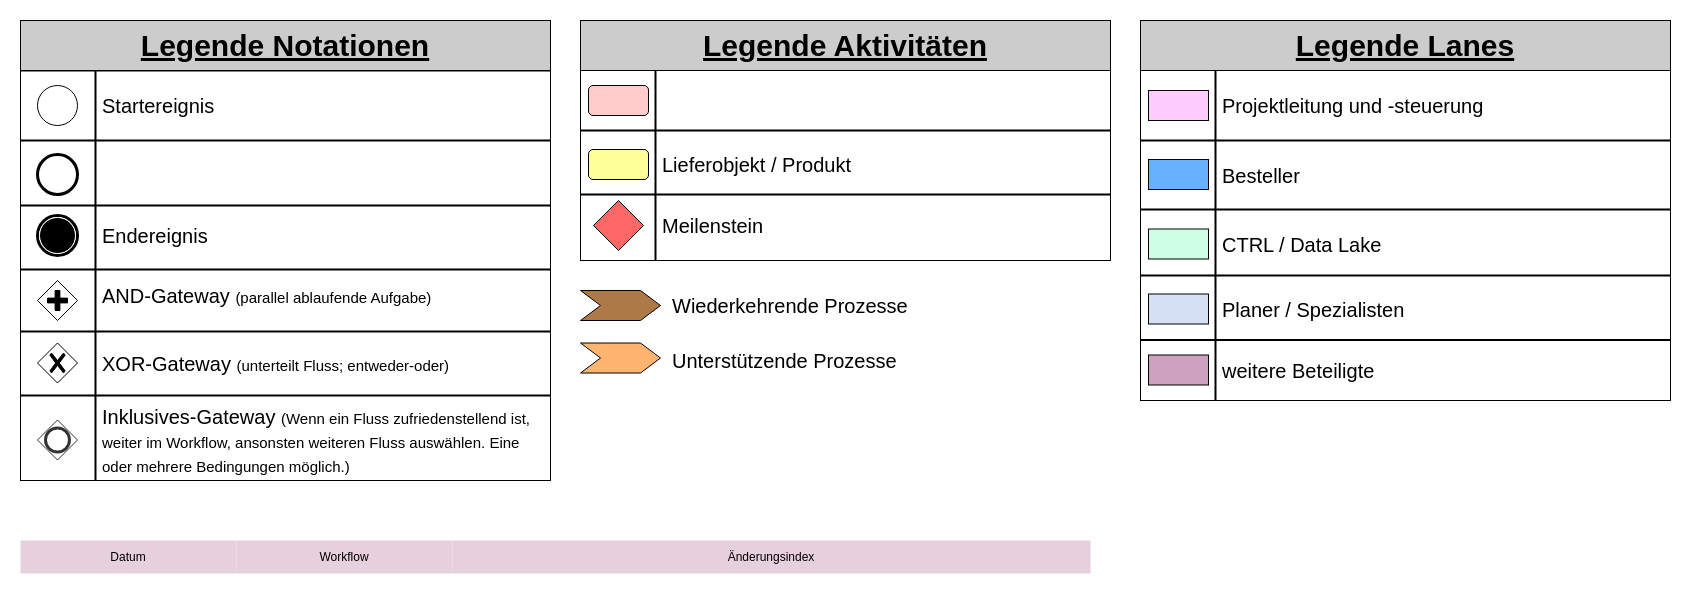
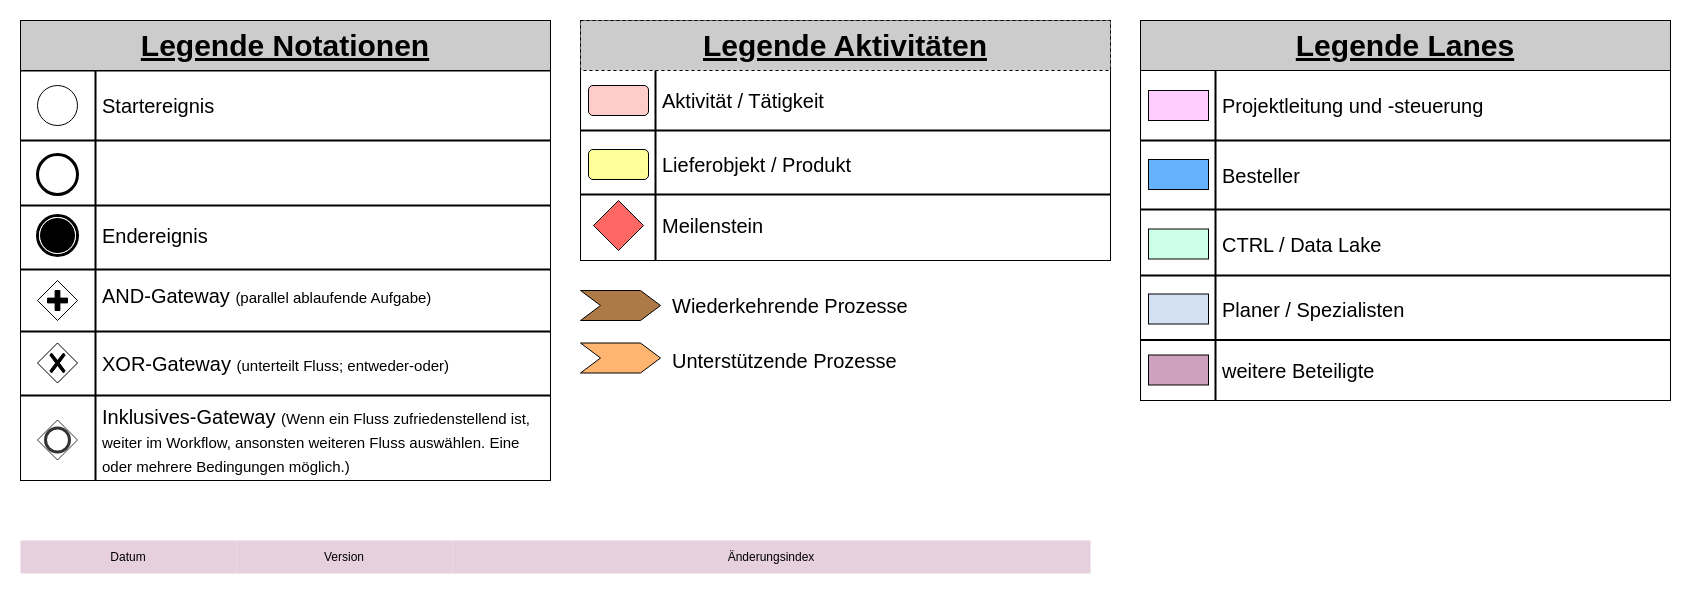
node "Legende Aktivitäten": style solid -> dashed
node "Aktivität / Tätigkeit": added
node "Workflow": label "Workflow" -> "Version"
